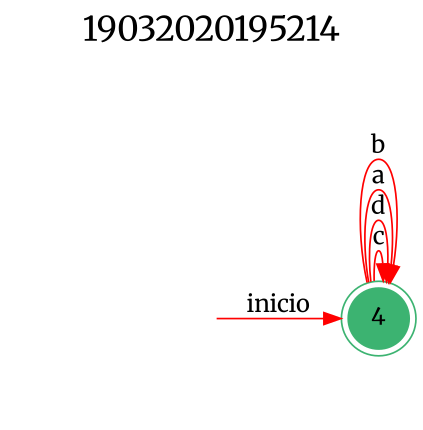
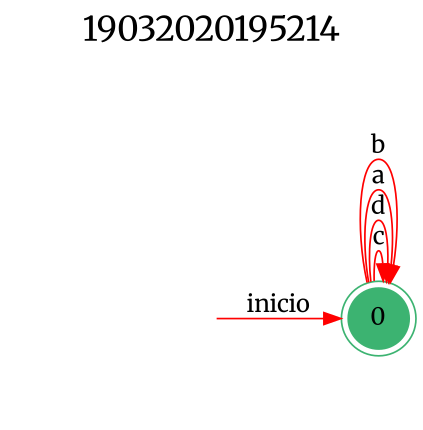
node "4": label "4" -> "0"
